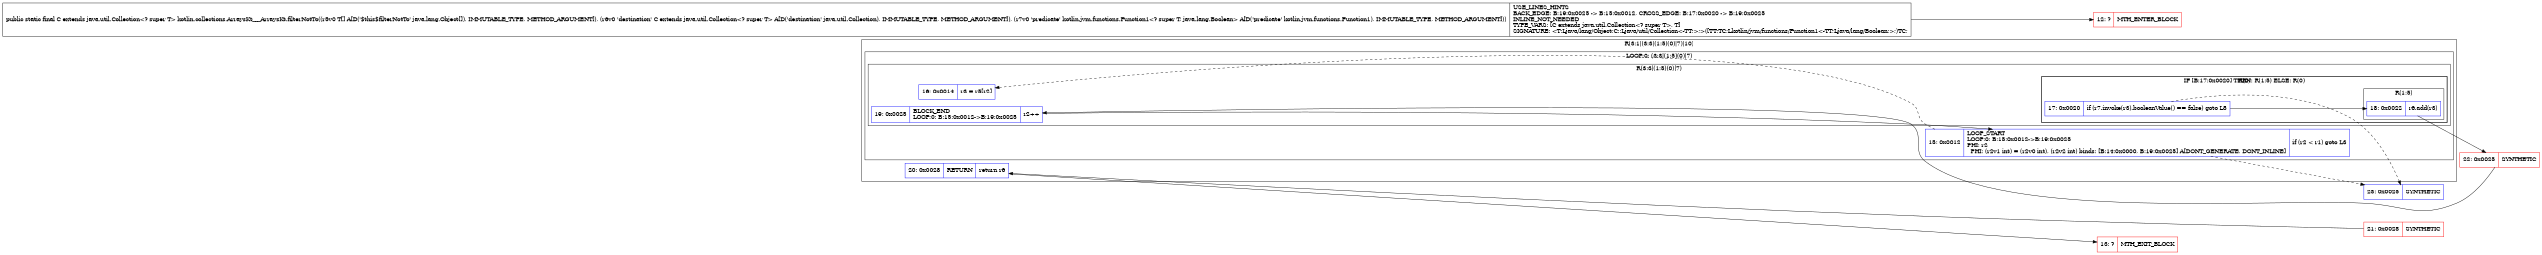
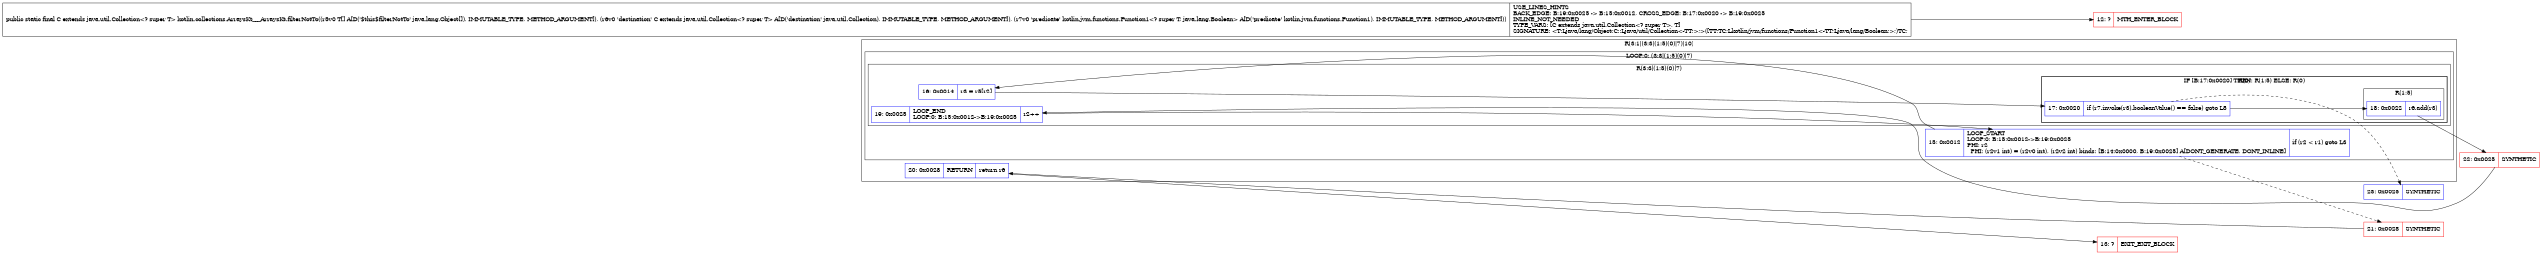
edge "15: 0x0012" -> "16: 0x0014": style dashed -> solid
edge "16: 0x0014" -> "17: 0x0020": added
node "19: 0x0025": text "BLOCK_END" -> "LOOP_END"
edge "15: 0x0012" -> "23: 0x0025": now "15: 0x0012" -> "21: 0x0028"
node "13: ?": text "MTH_EXIT_BLOCK" -> "EXIT_EXIT_BLOCK"
